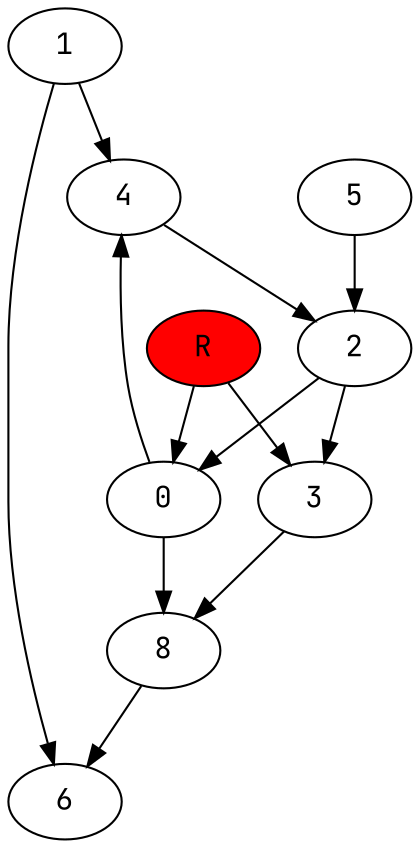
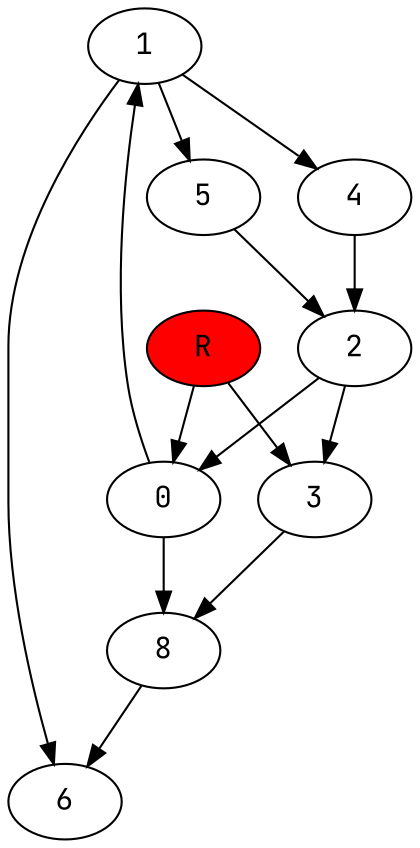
edge "1" -> "5": added
edge "0" -> "4": now "0" -> "1"
